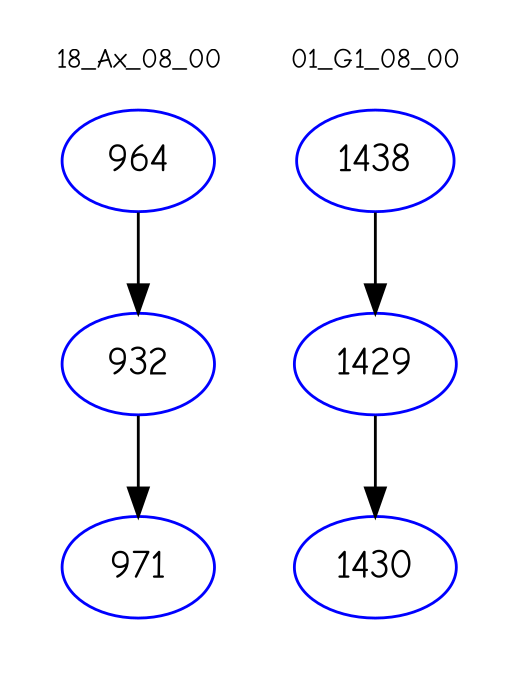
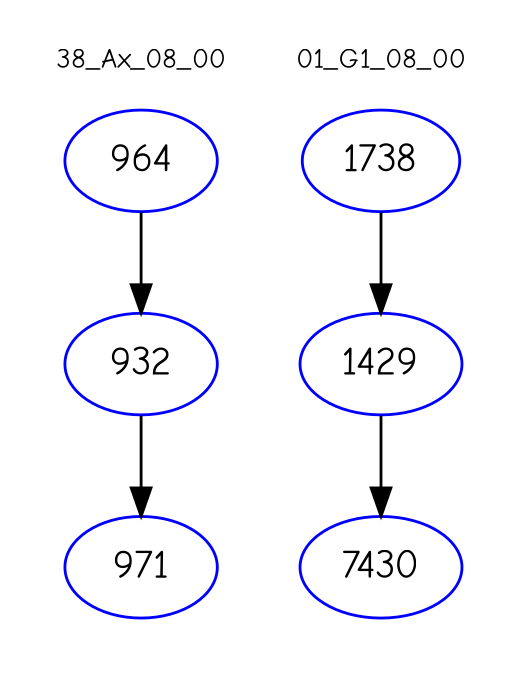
cluster "18_Ax_08_00": label "18_Ax_08_00" -> "38_Ax_08_00"
node "1438": label "1438" -> "1738"
node "1430": label "1430" -> "7430"
